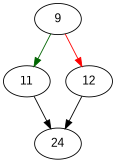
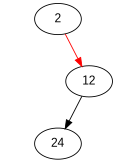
node "9": label "9" -> "2"
node "11": removed
